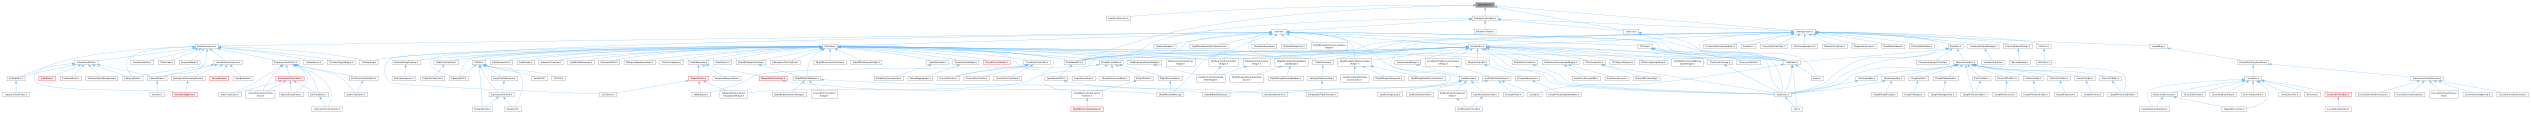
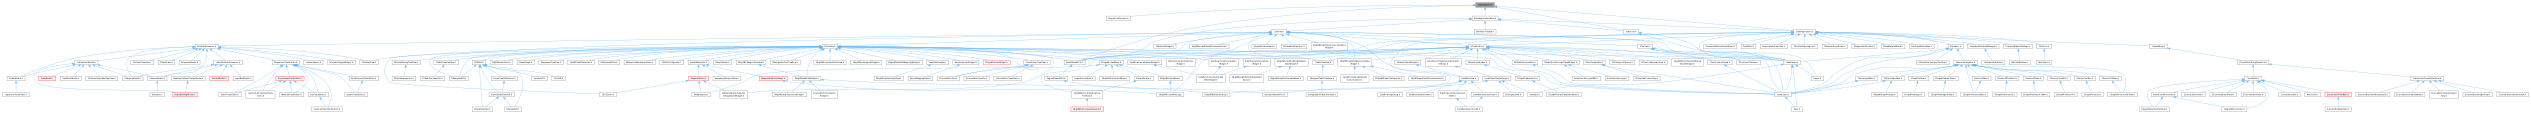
node "SRigVMVariableMappingWidget.h": added
